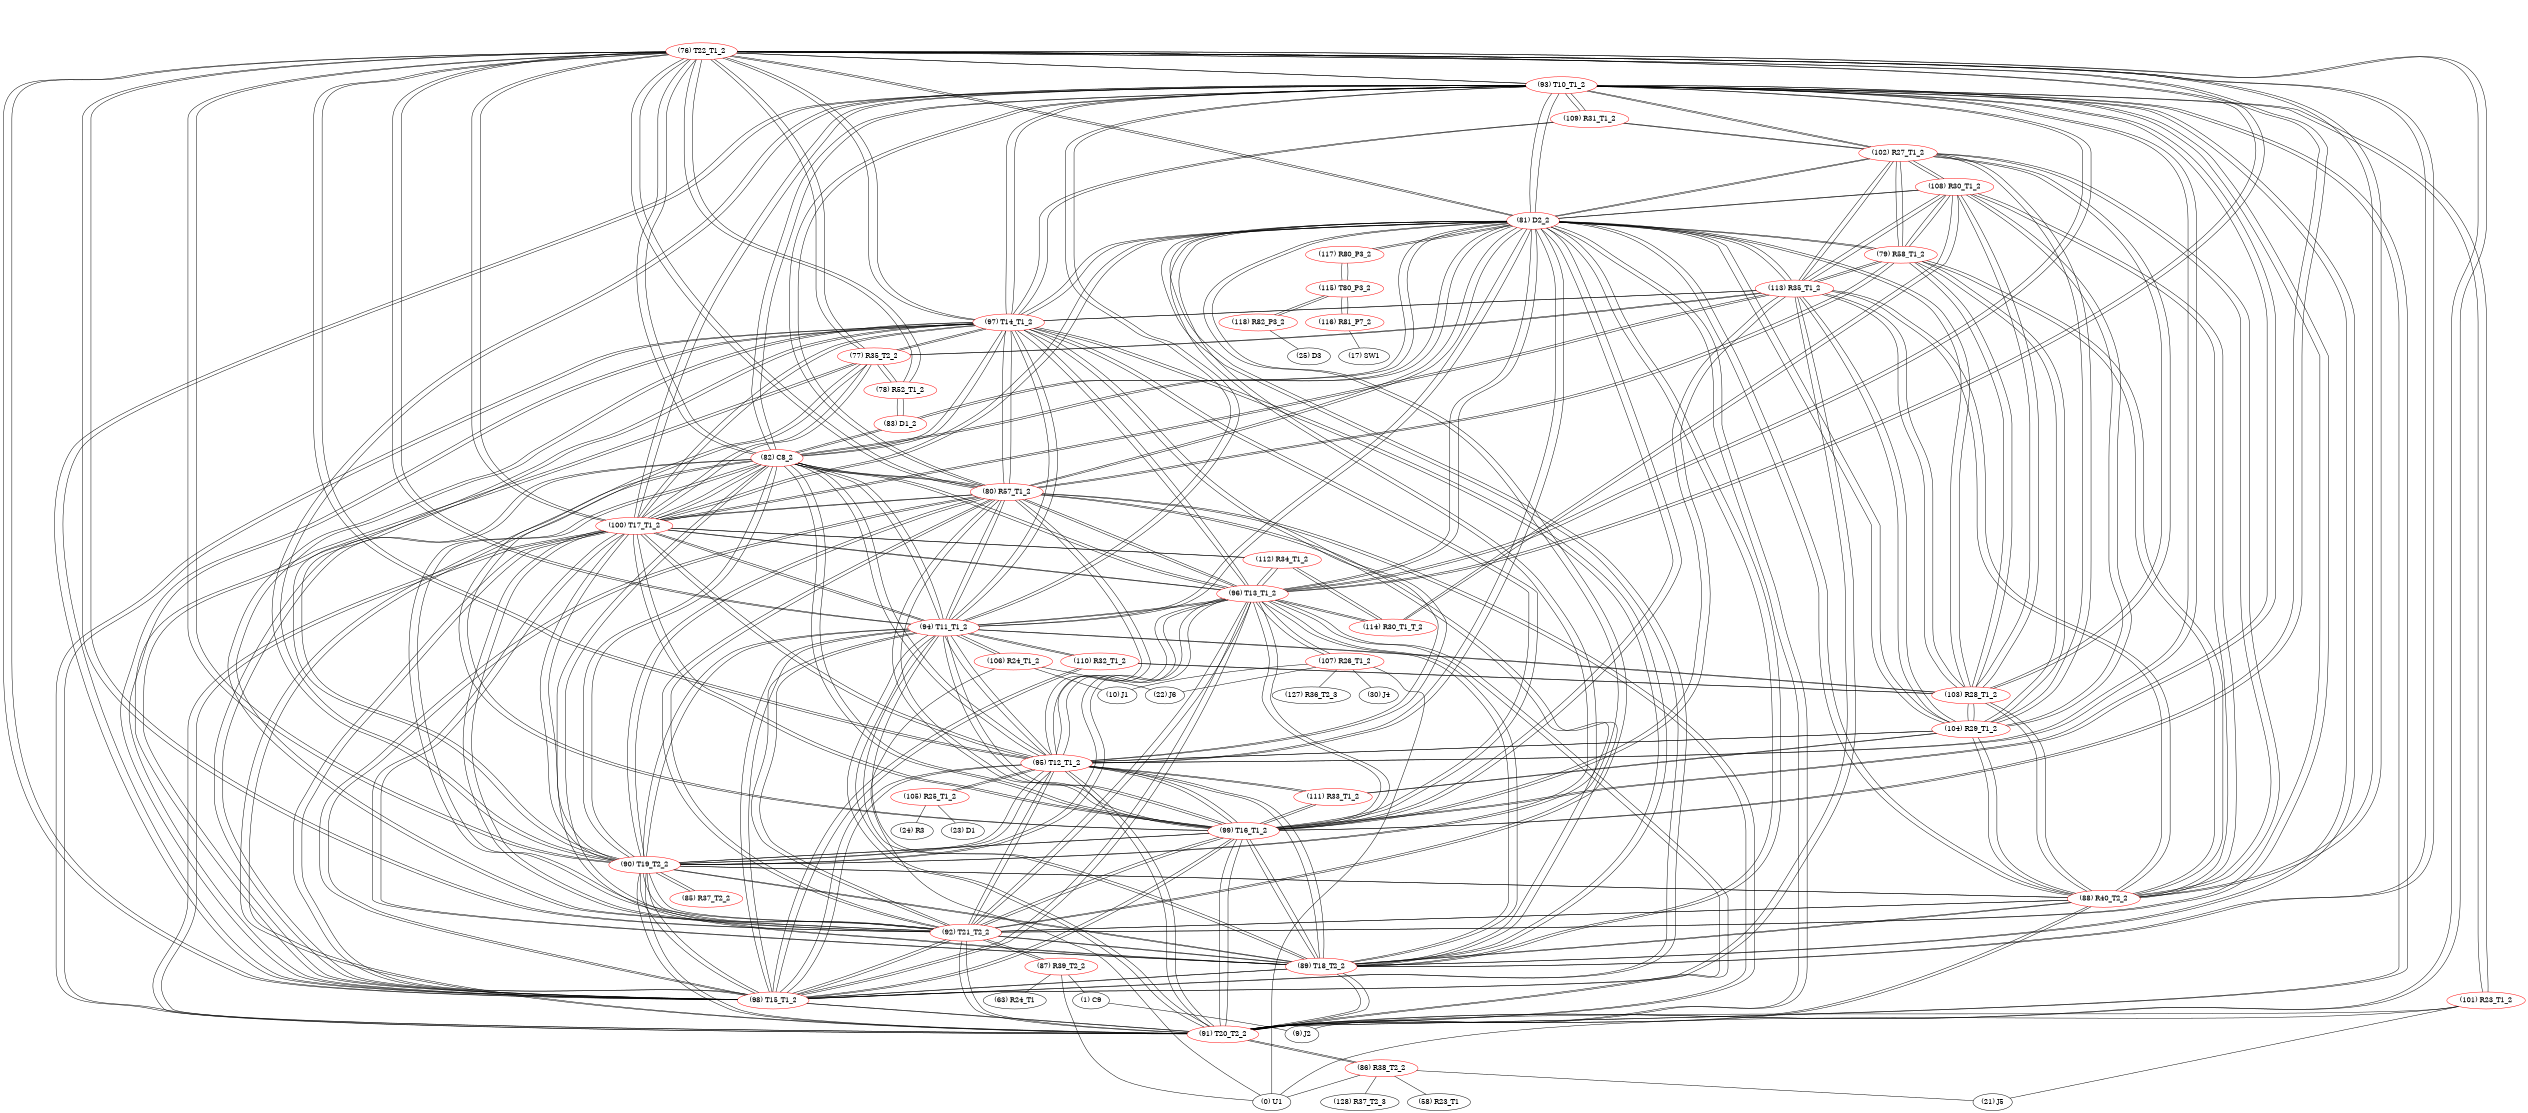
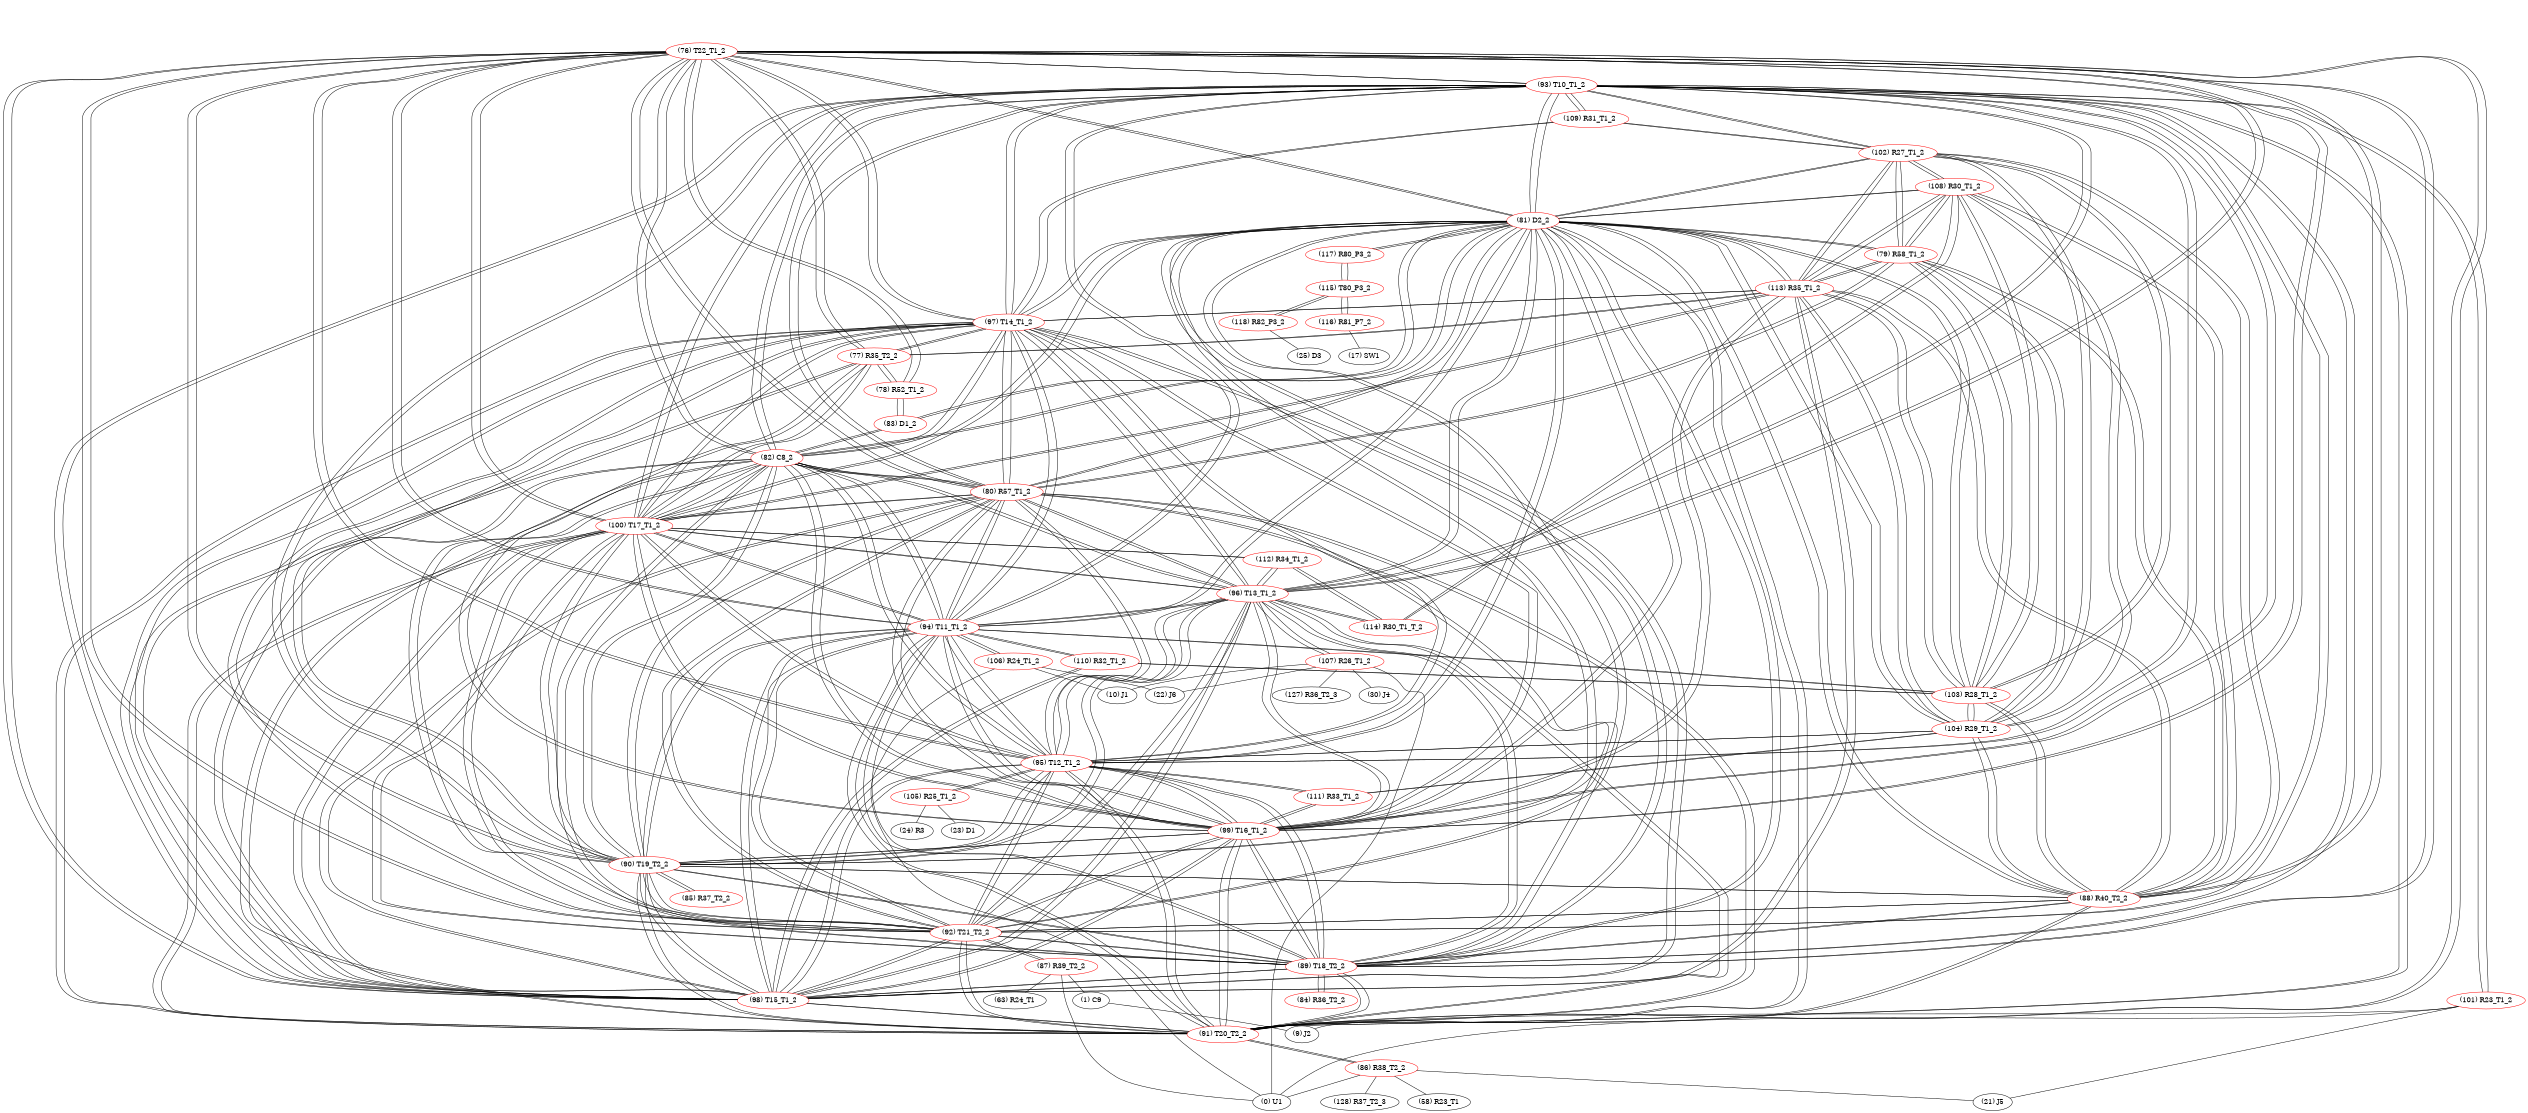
node "(84) R36_T2_2": added
